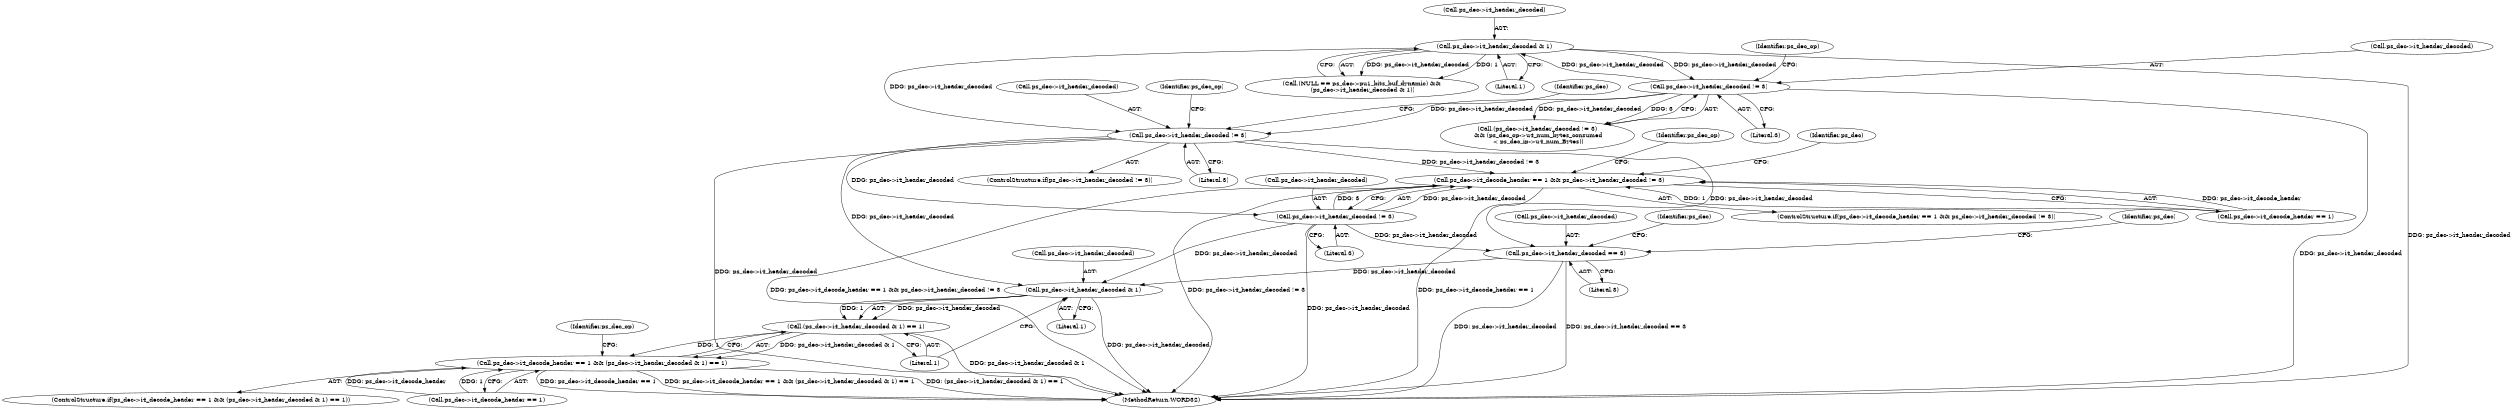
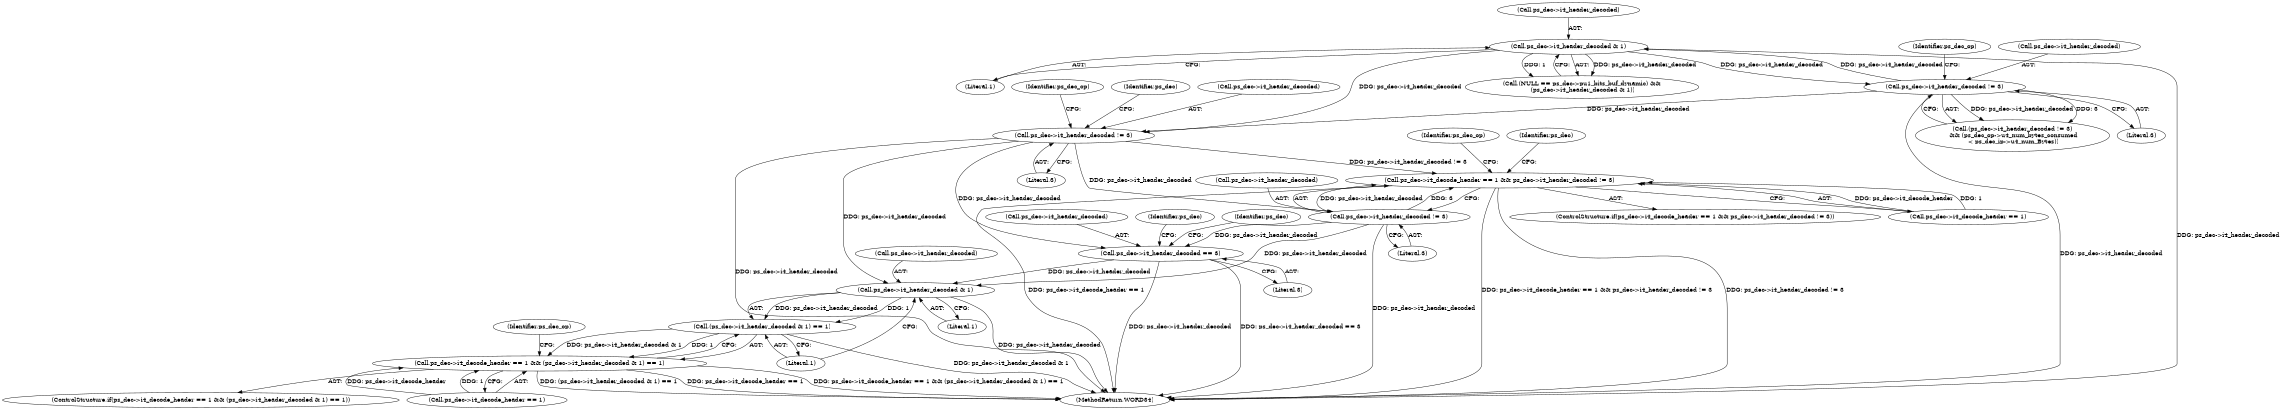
node "(ControlStructure,if(ps_dec->i4_header_decoded != 3))": removed
node "(MethodReturn,WORD32)": label "(MethodReturn,WORD32)" -> "(MethodReturn,WORD34)"
